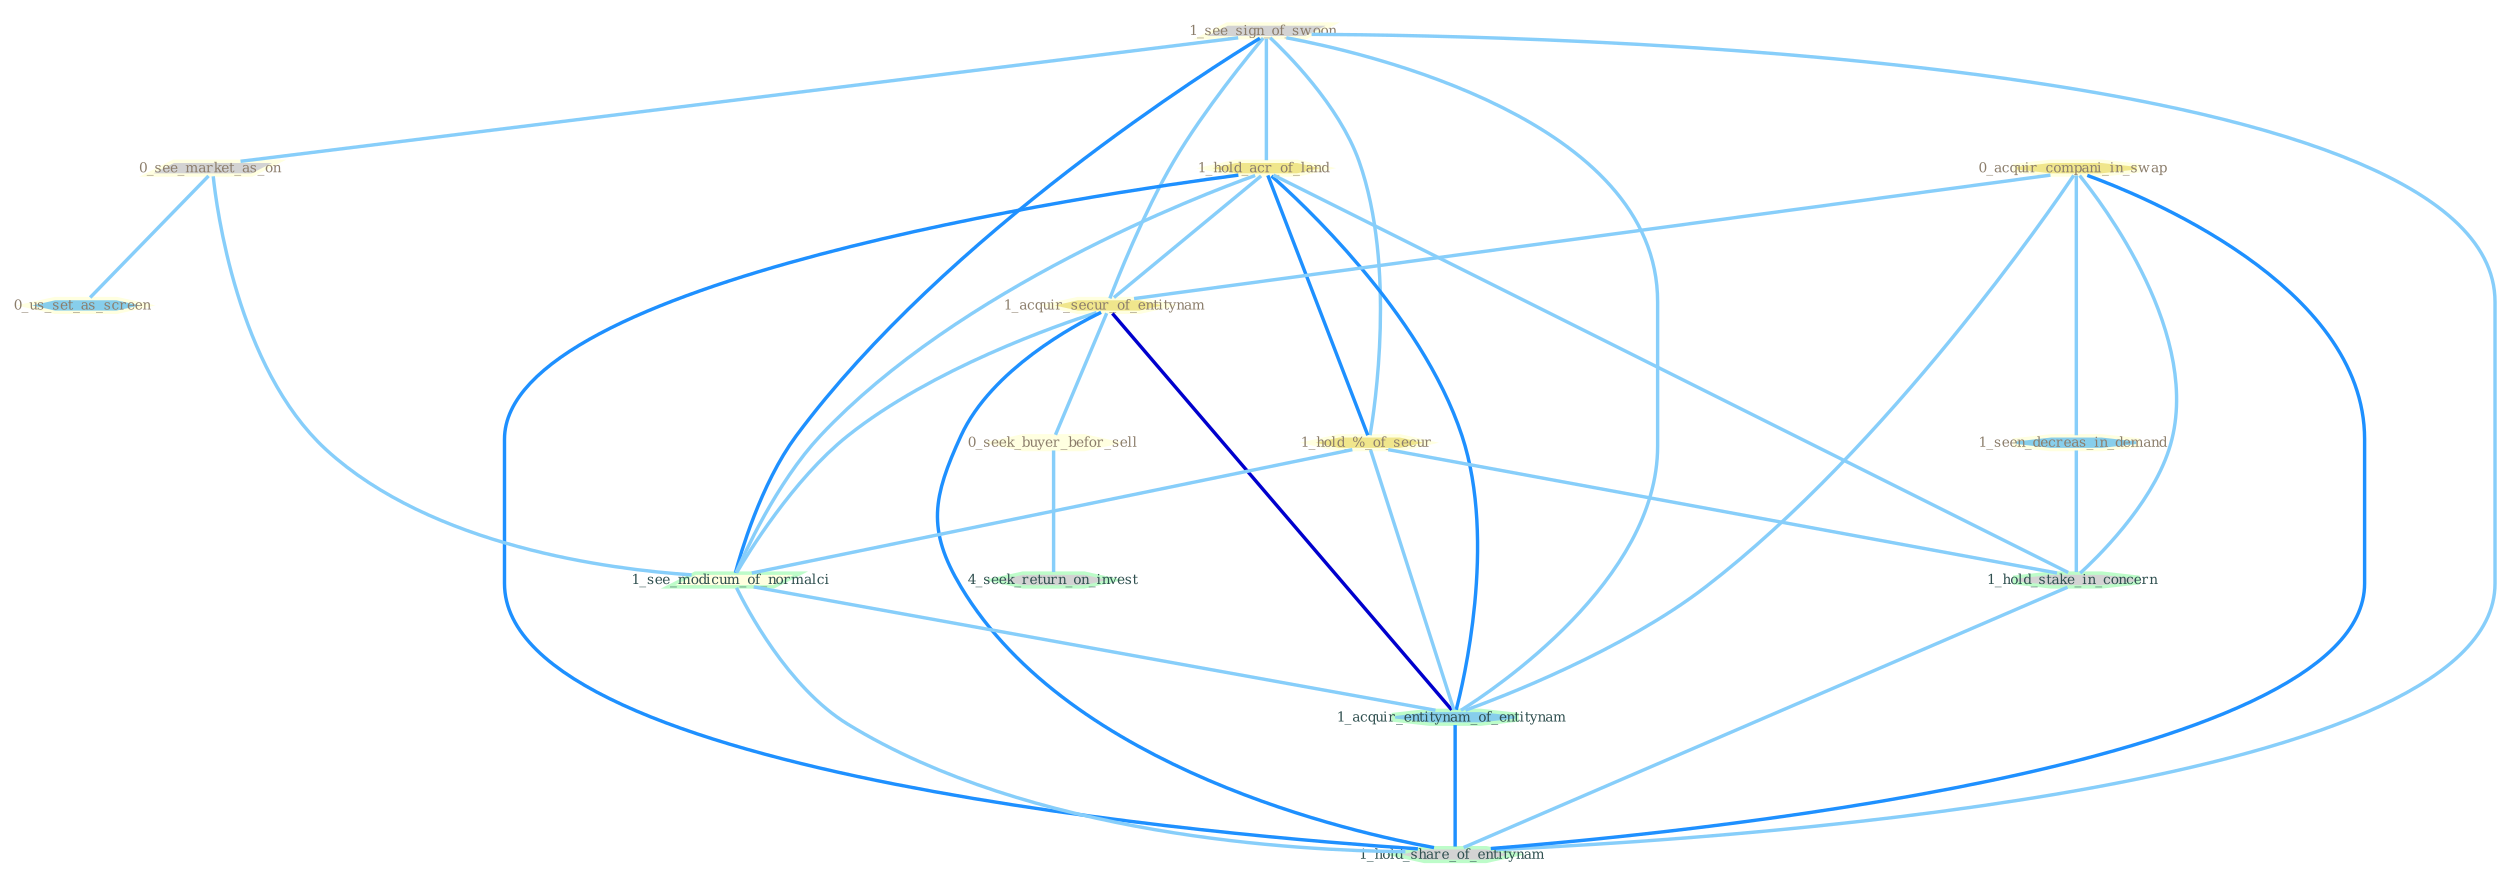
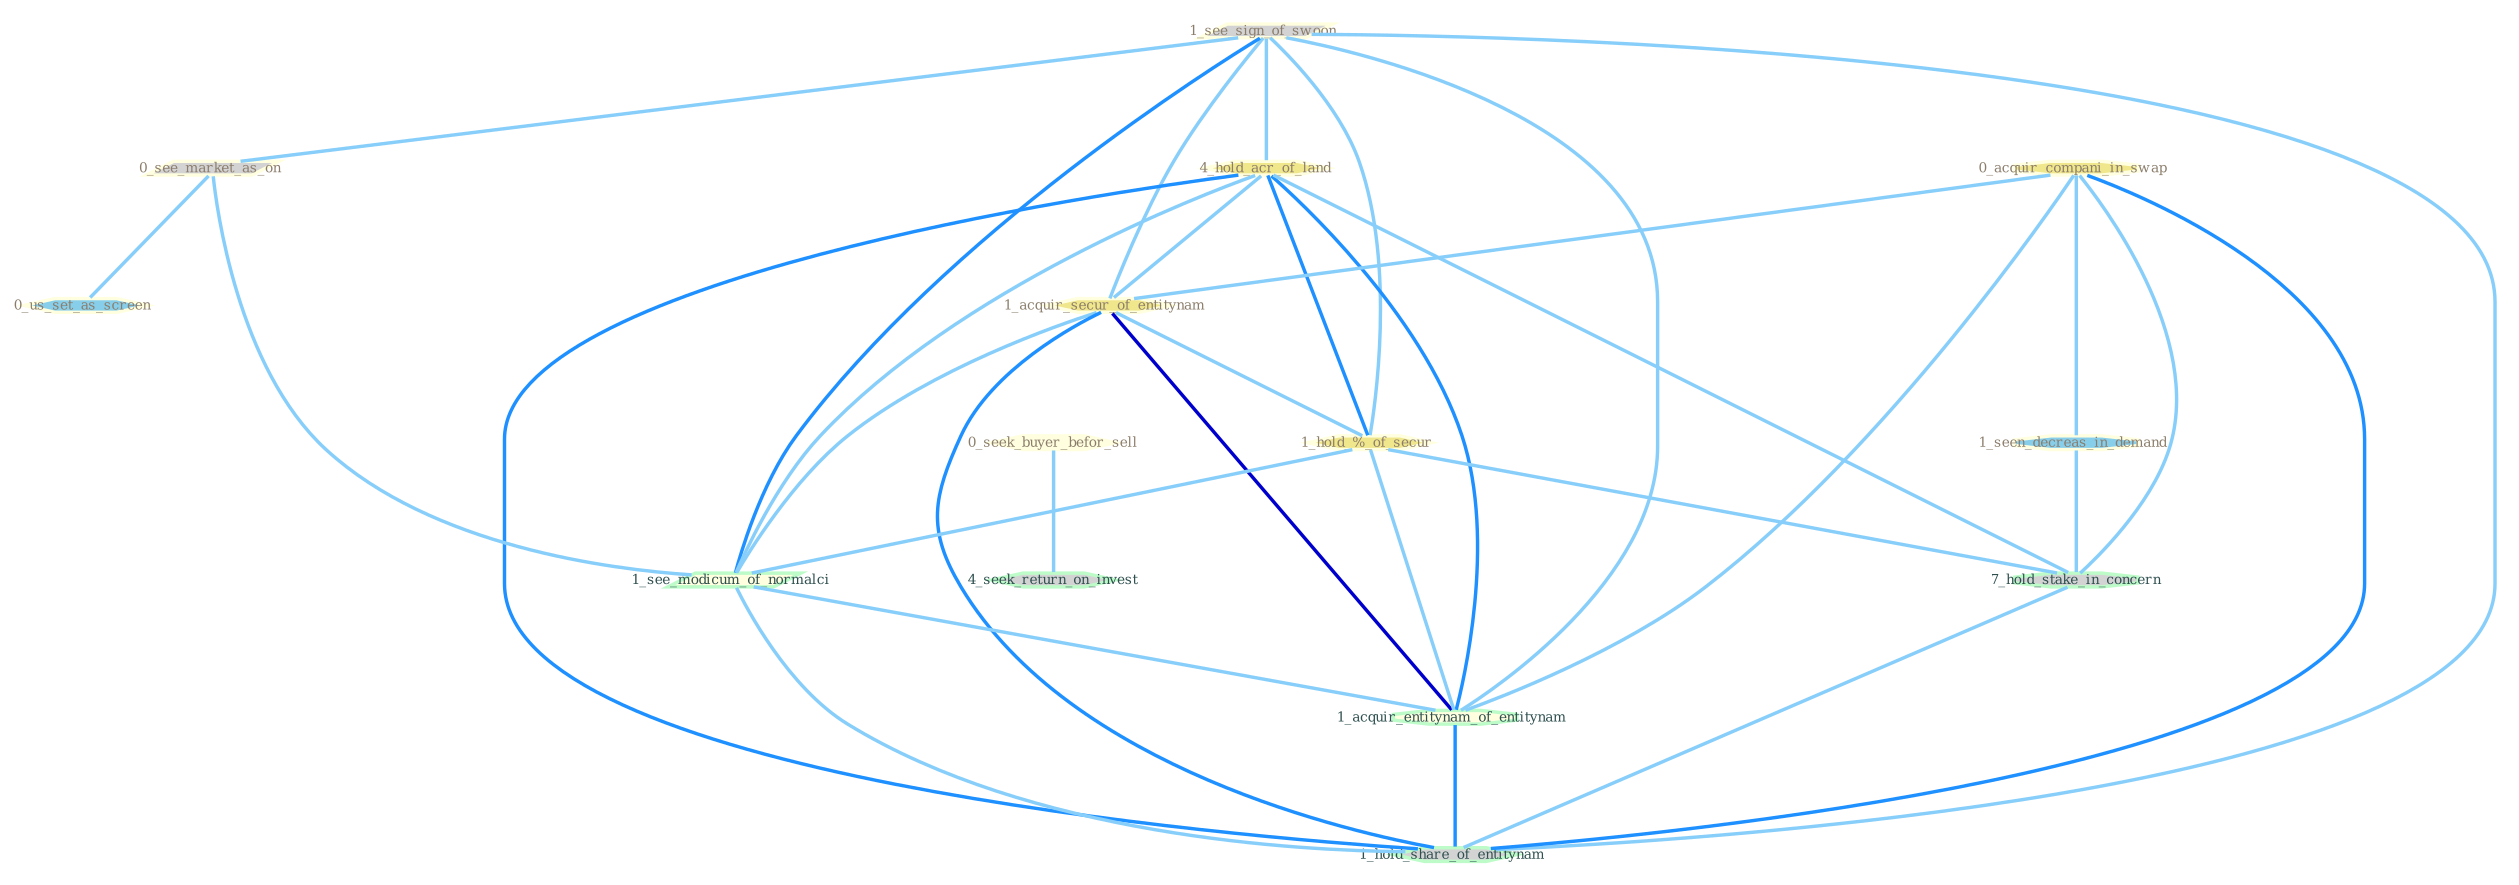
node "1_hold_acr_of_land": label "1_hold_acr_of_land" -> "4_hold_acr_of_land"
edge "1_acquir_secur_of_entitynam" -- "0_seek_buyer_befor_sell": now "1_acquir_secur_of_entitynam" -- "1_hold_%_of_secur"
node "1_hold_stake_in_concern": label "1_hold_stake_in_concern" -> "7_hold_stake_in_concern"
node "1_acquir_entitynam_of_entitynam": fillcolor skyblue -> lightyellow
